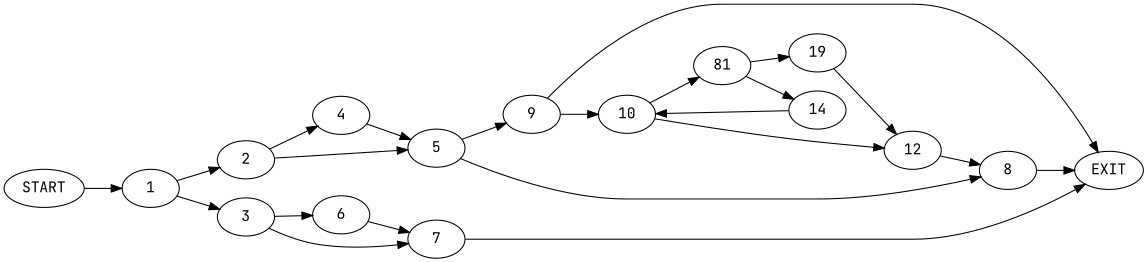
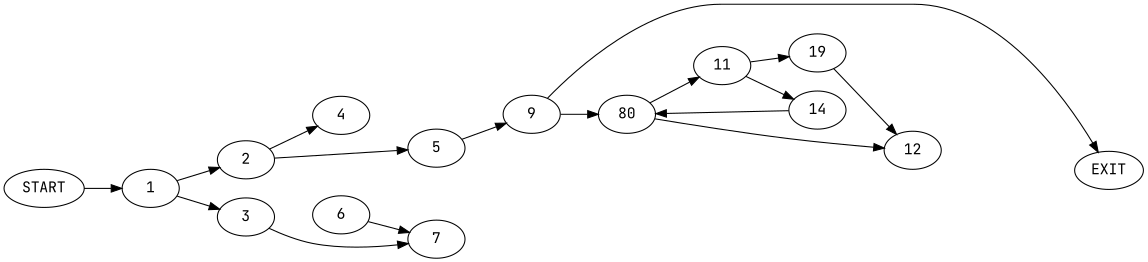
node "81": label "81" -> "11"
node "10": label "10" -> "80"
edge "4" -> "5": removed
node "8": removed
edge "3" -> "6": removed
edge "7" -> "EXIT": removed
